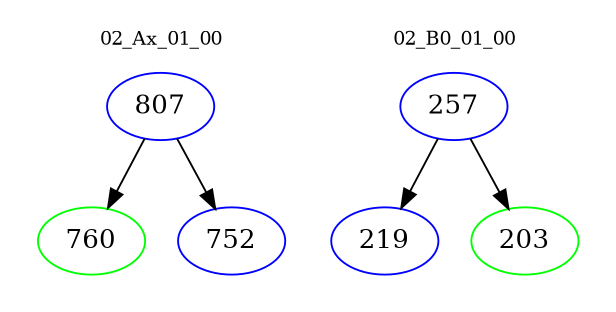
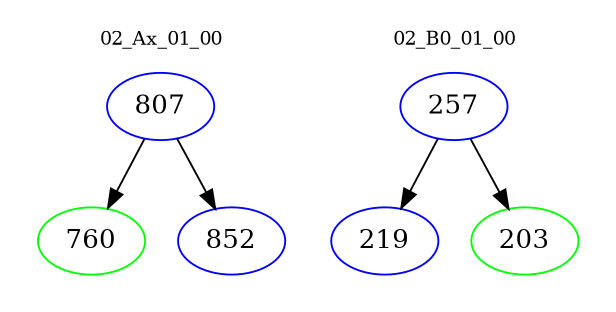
node "752": label "752" -> "852"
